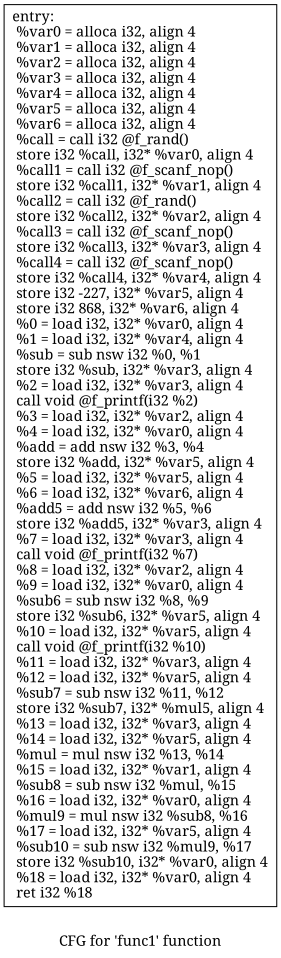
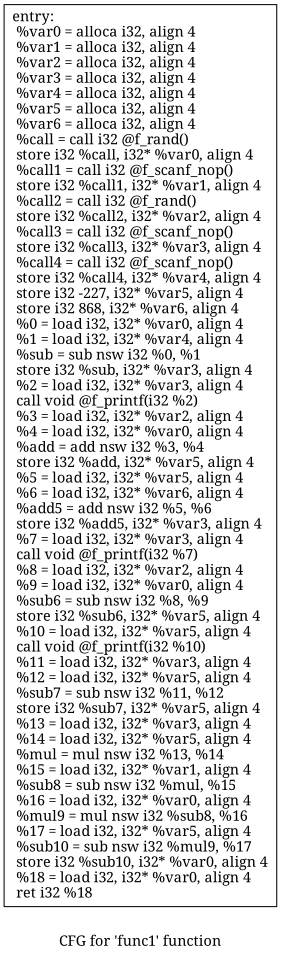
node "entry:": text "store i32 %sub7, i32* %mul5, align 4" -> "store i32 %sub7, i32* %var5, align 4"
